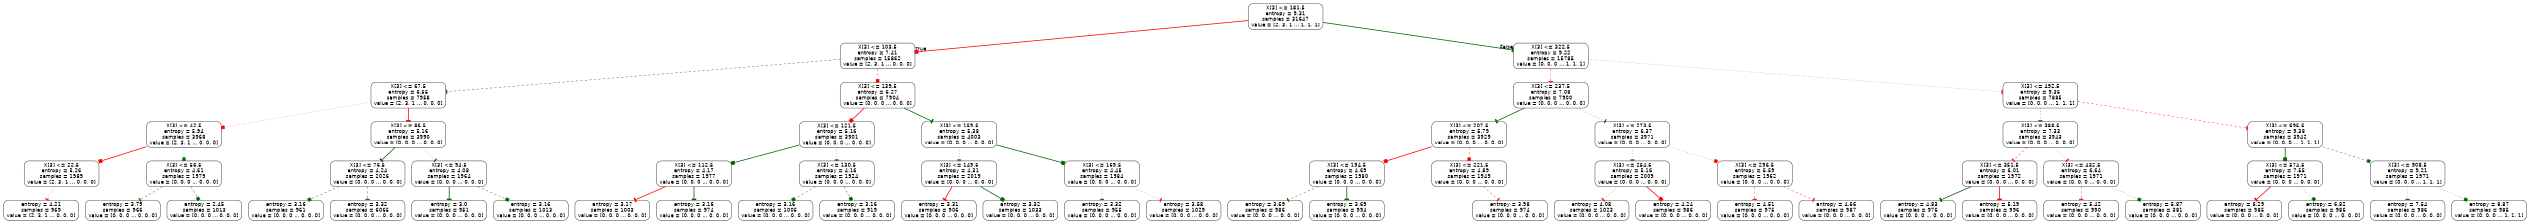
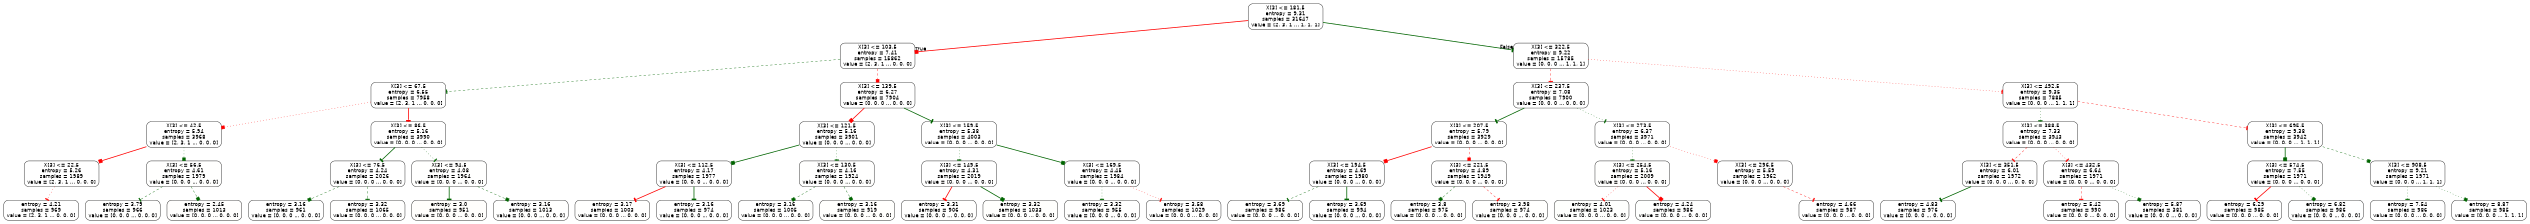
node "entropy = 3.32 samples = 6065 value = [0, 0, 0 ... 0, 0, 0]": label "entropy = 3.32 samples = 6065 value = [0, 0, 0 ... 0, 0, 0]" -> "entropy = 3.32 samples = 1065 value = [0, 0, 0 ... 0, 0, 0]"
node "entropy = 3.8 samples = 975 value = [0, 0, 0 ... 0, 0, 0]": added
node "entropy = 4.08 samples = 1023 value = [0, 0, 0 ... 0, 0, 0]": label "entropy = 4.08 samples = 1023 value = [0, 0, 0 ... 0, 0, 0]" -> "entropy = 4.01 samples = 1023 value = [0, 0, 0 ... 0, 0, 0]"
node "entropy = 4.51 samples = 975 value = [0, 0, 0 ... 0, 0, 0]": removed
node "entropy = 5.19 samples = 996 value = [0, 0, 0 ... 0, 0, 0]": removed
